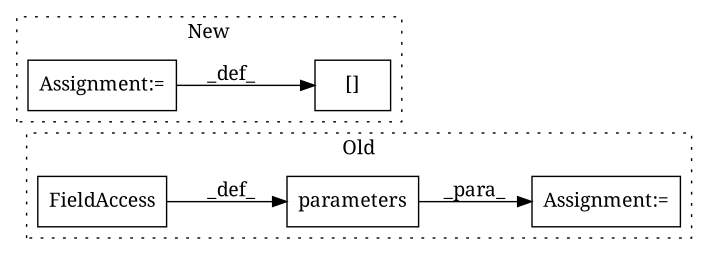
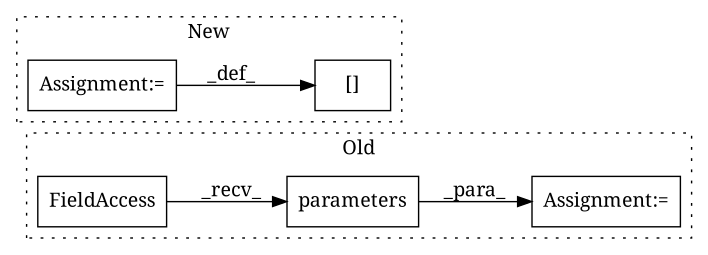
edge "FieldAccess" -> "parameters": label "_def_" -> "_recv_"
